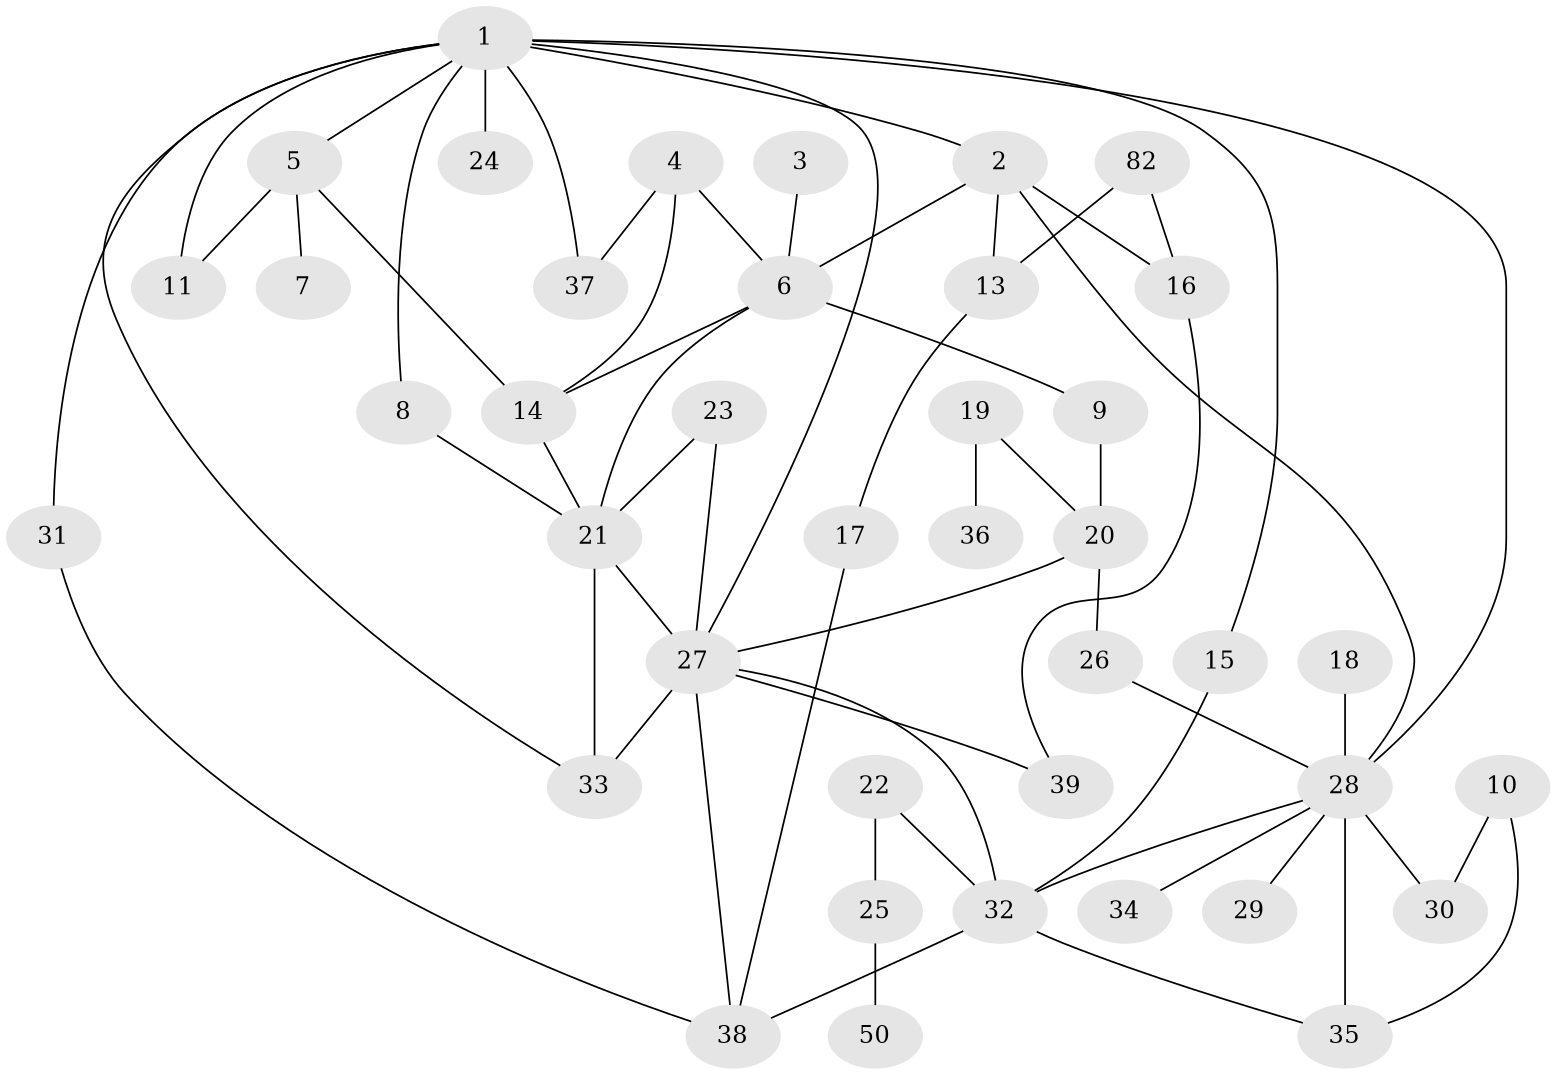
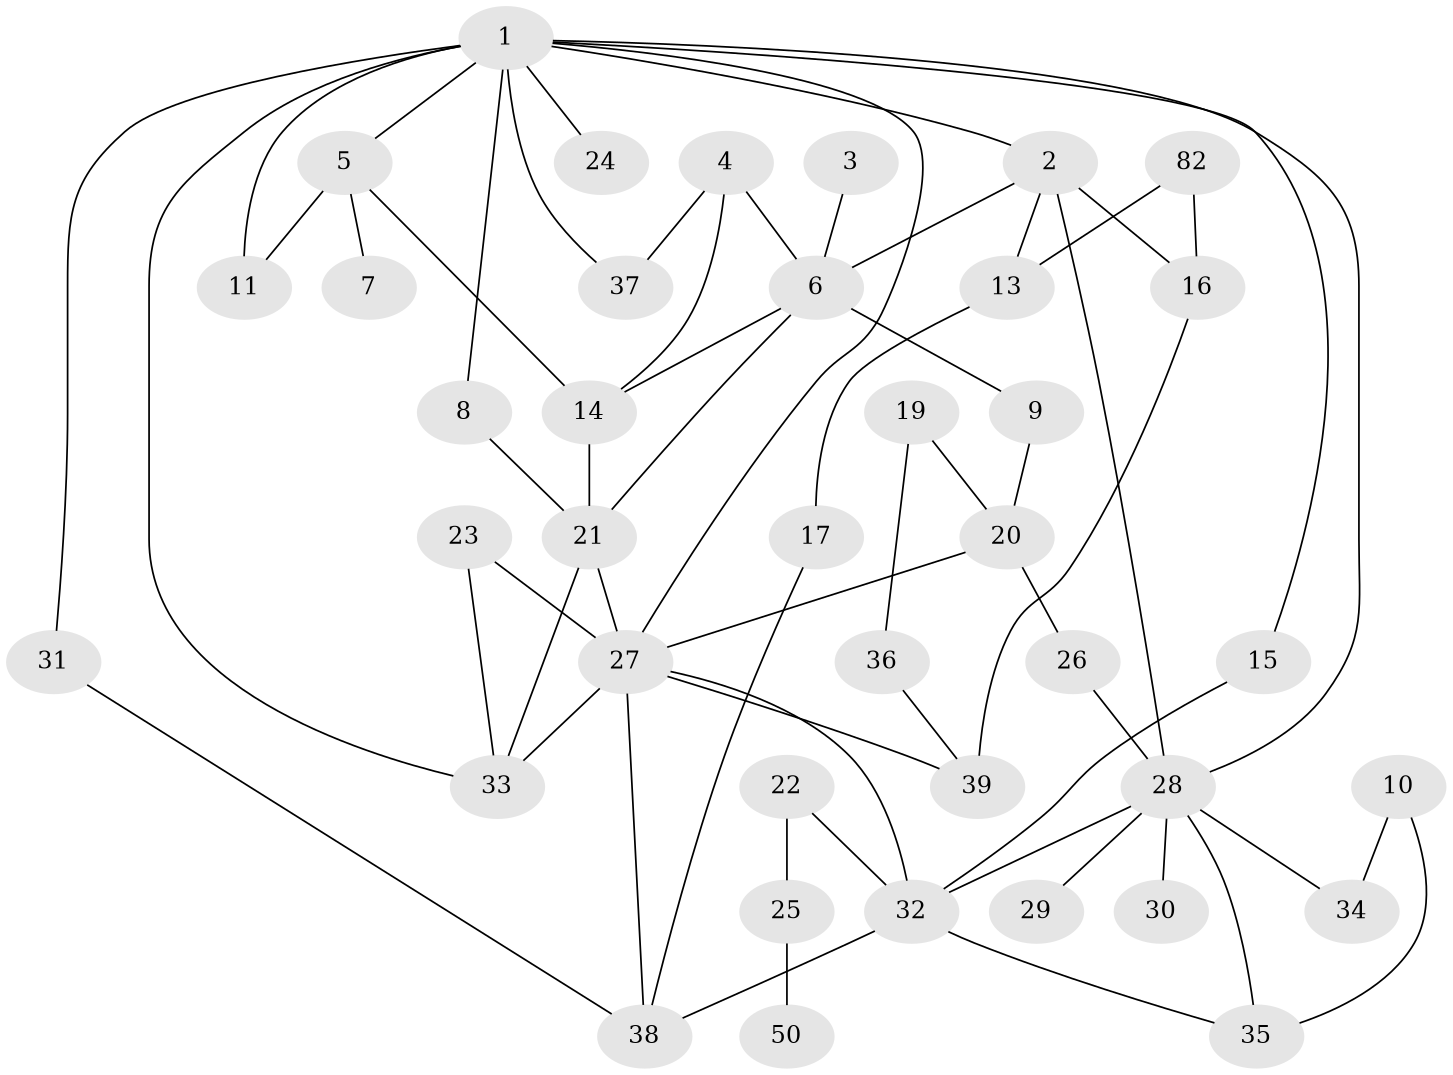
edge "23" -- "21": now "23" -- "33"
node "18": removed
edge "36" -- "39": added
edge "10" -- "30": now "10" -- "34"
